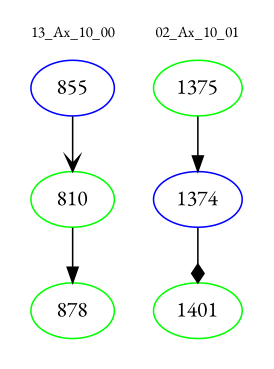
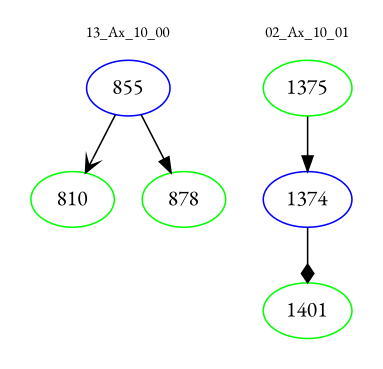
edge "810" -> "878": now "855" -> "878"
